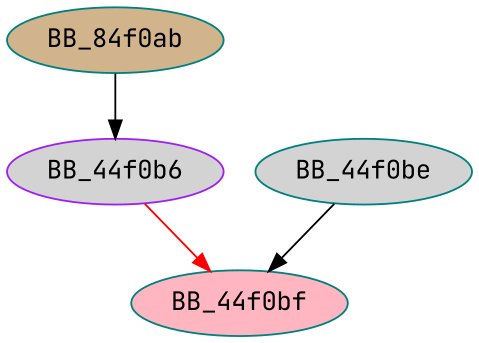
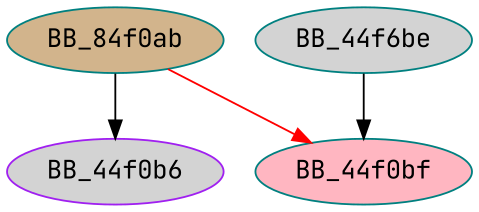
node "BB_44f0be": label "BB_44f0be" -> "BB_44f6be"
edge "BB_44f0b6" -> "BB_44f0bf": now "BB_84f0ab" -> "BB_44f0bf"
